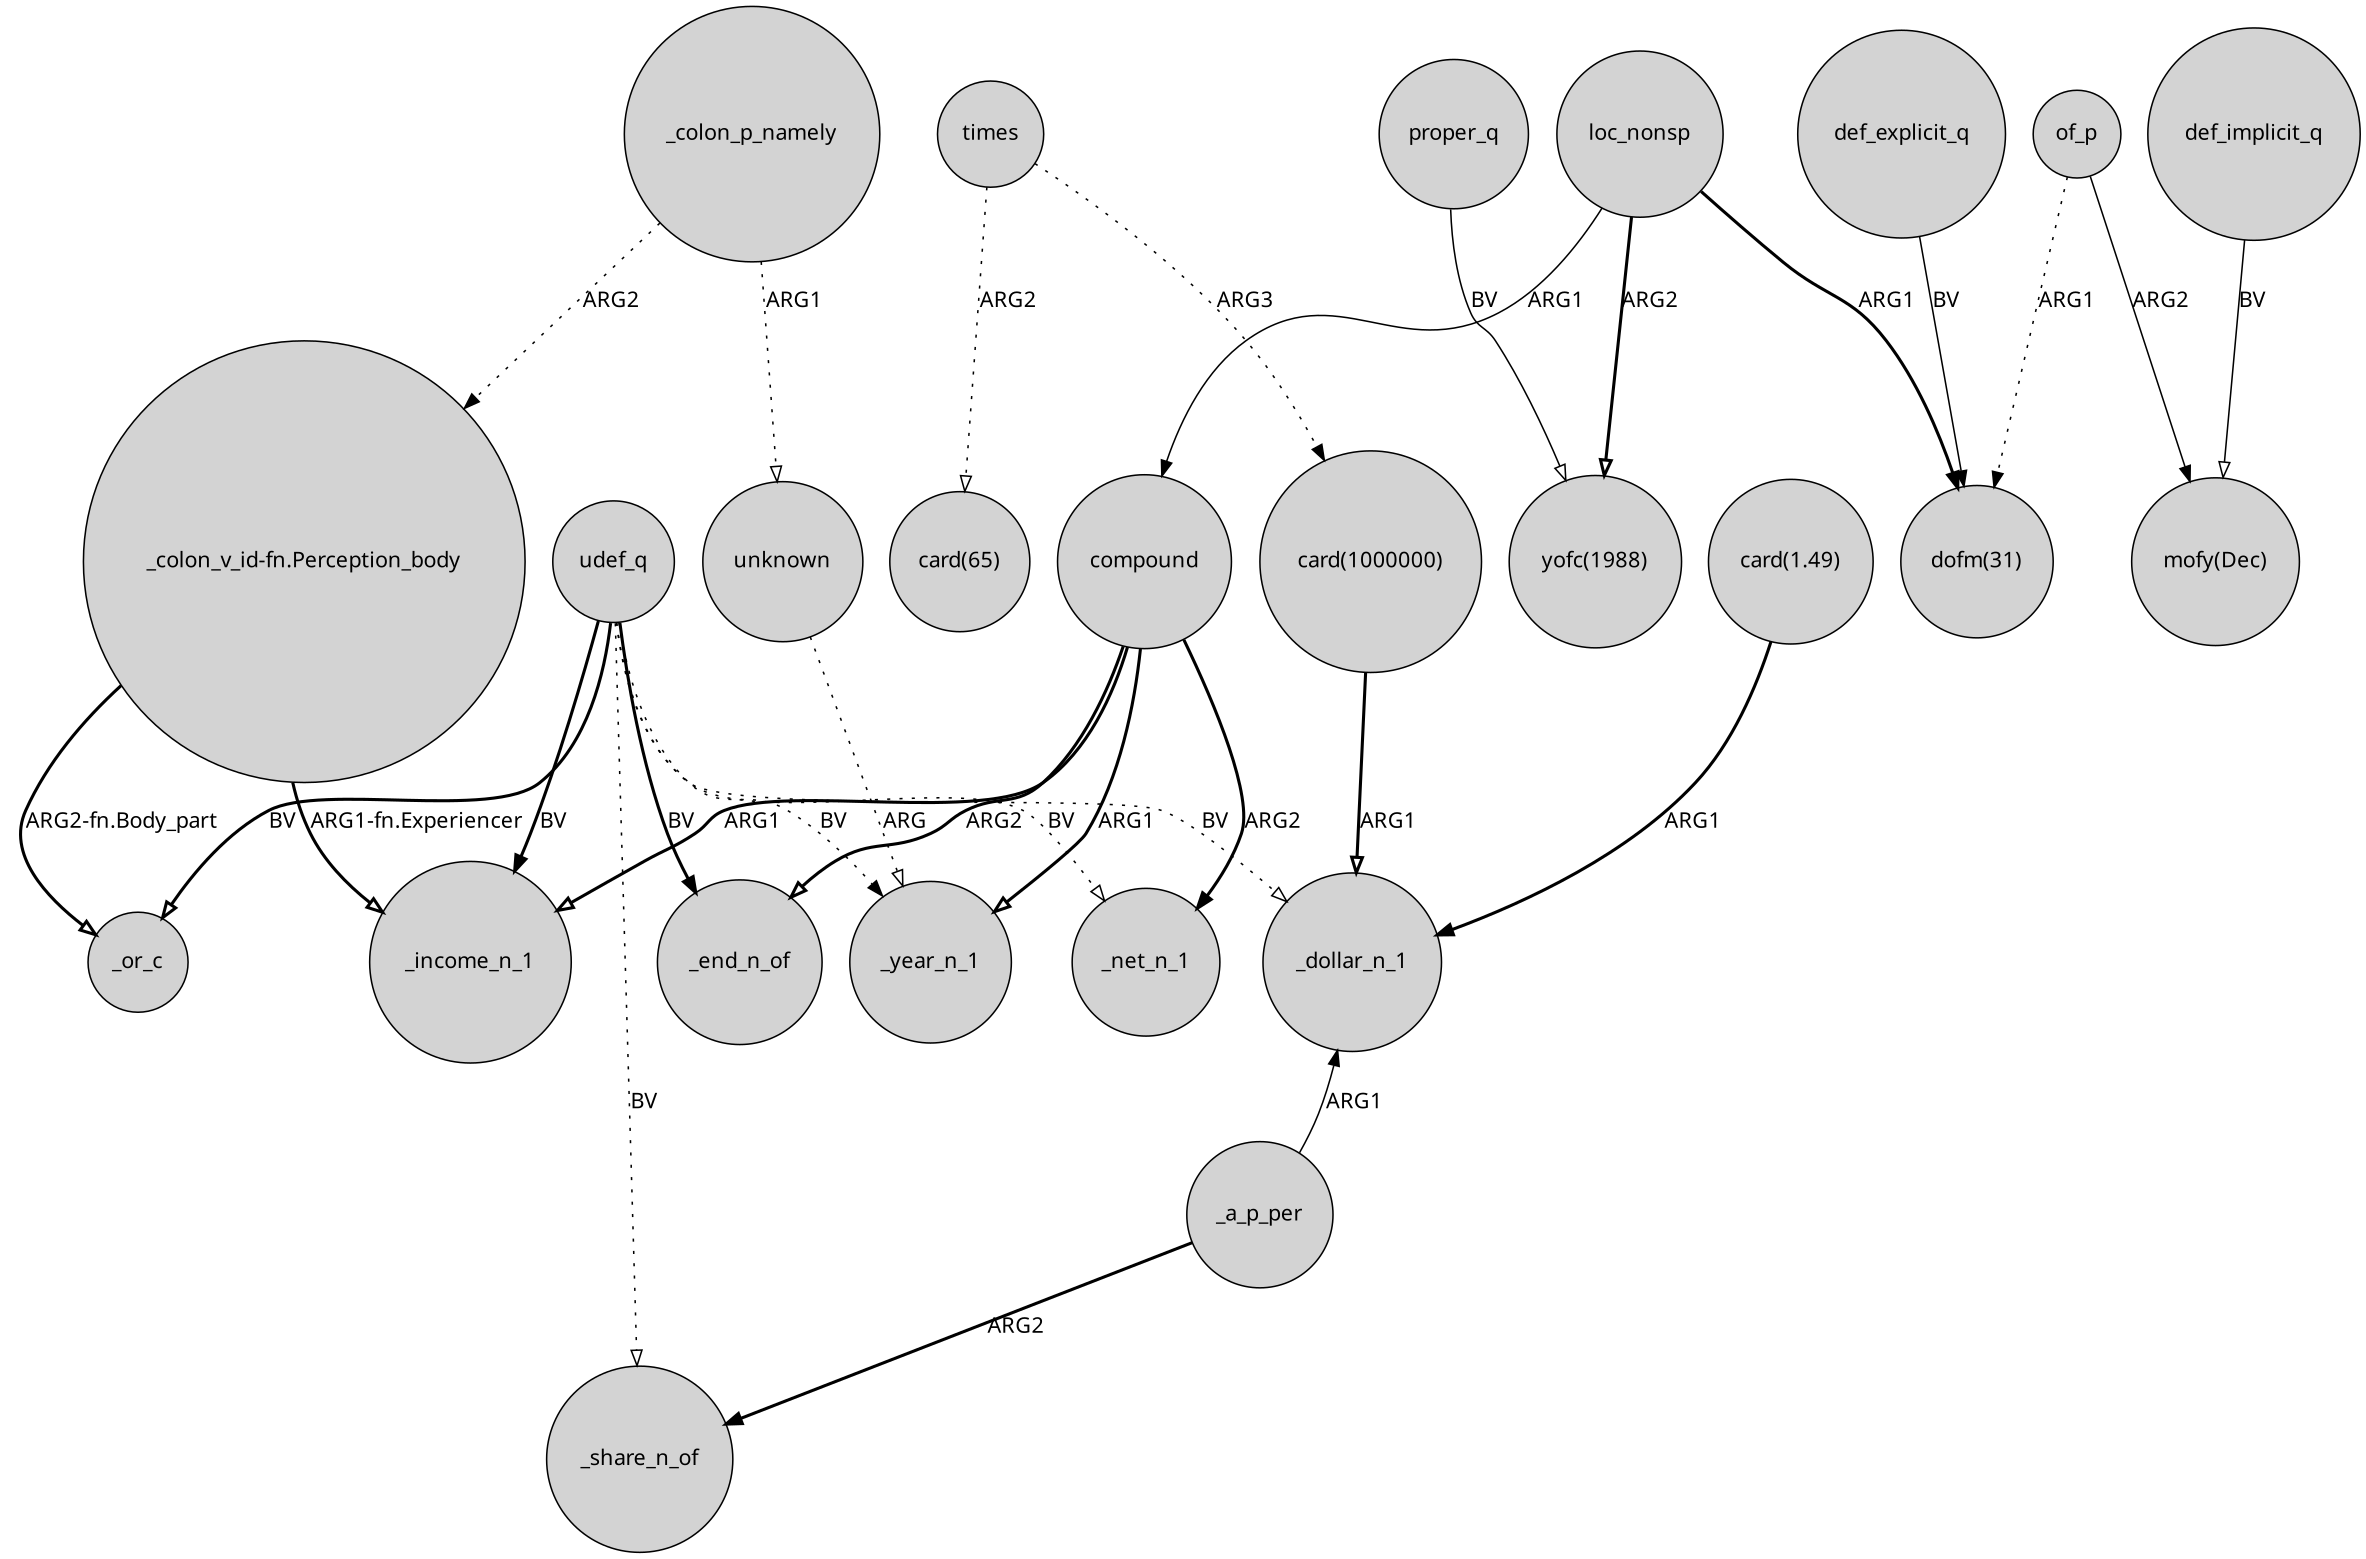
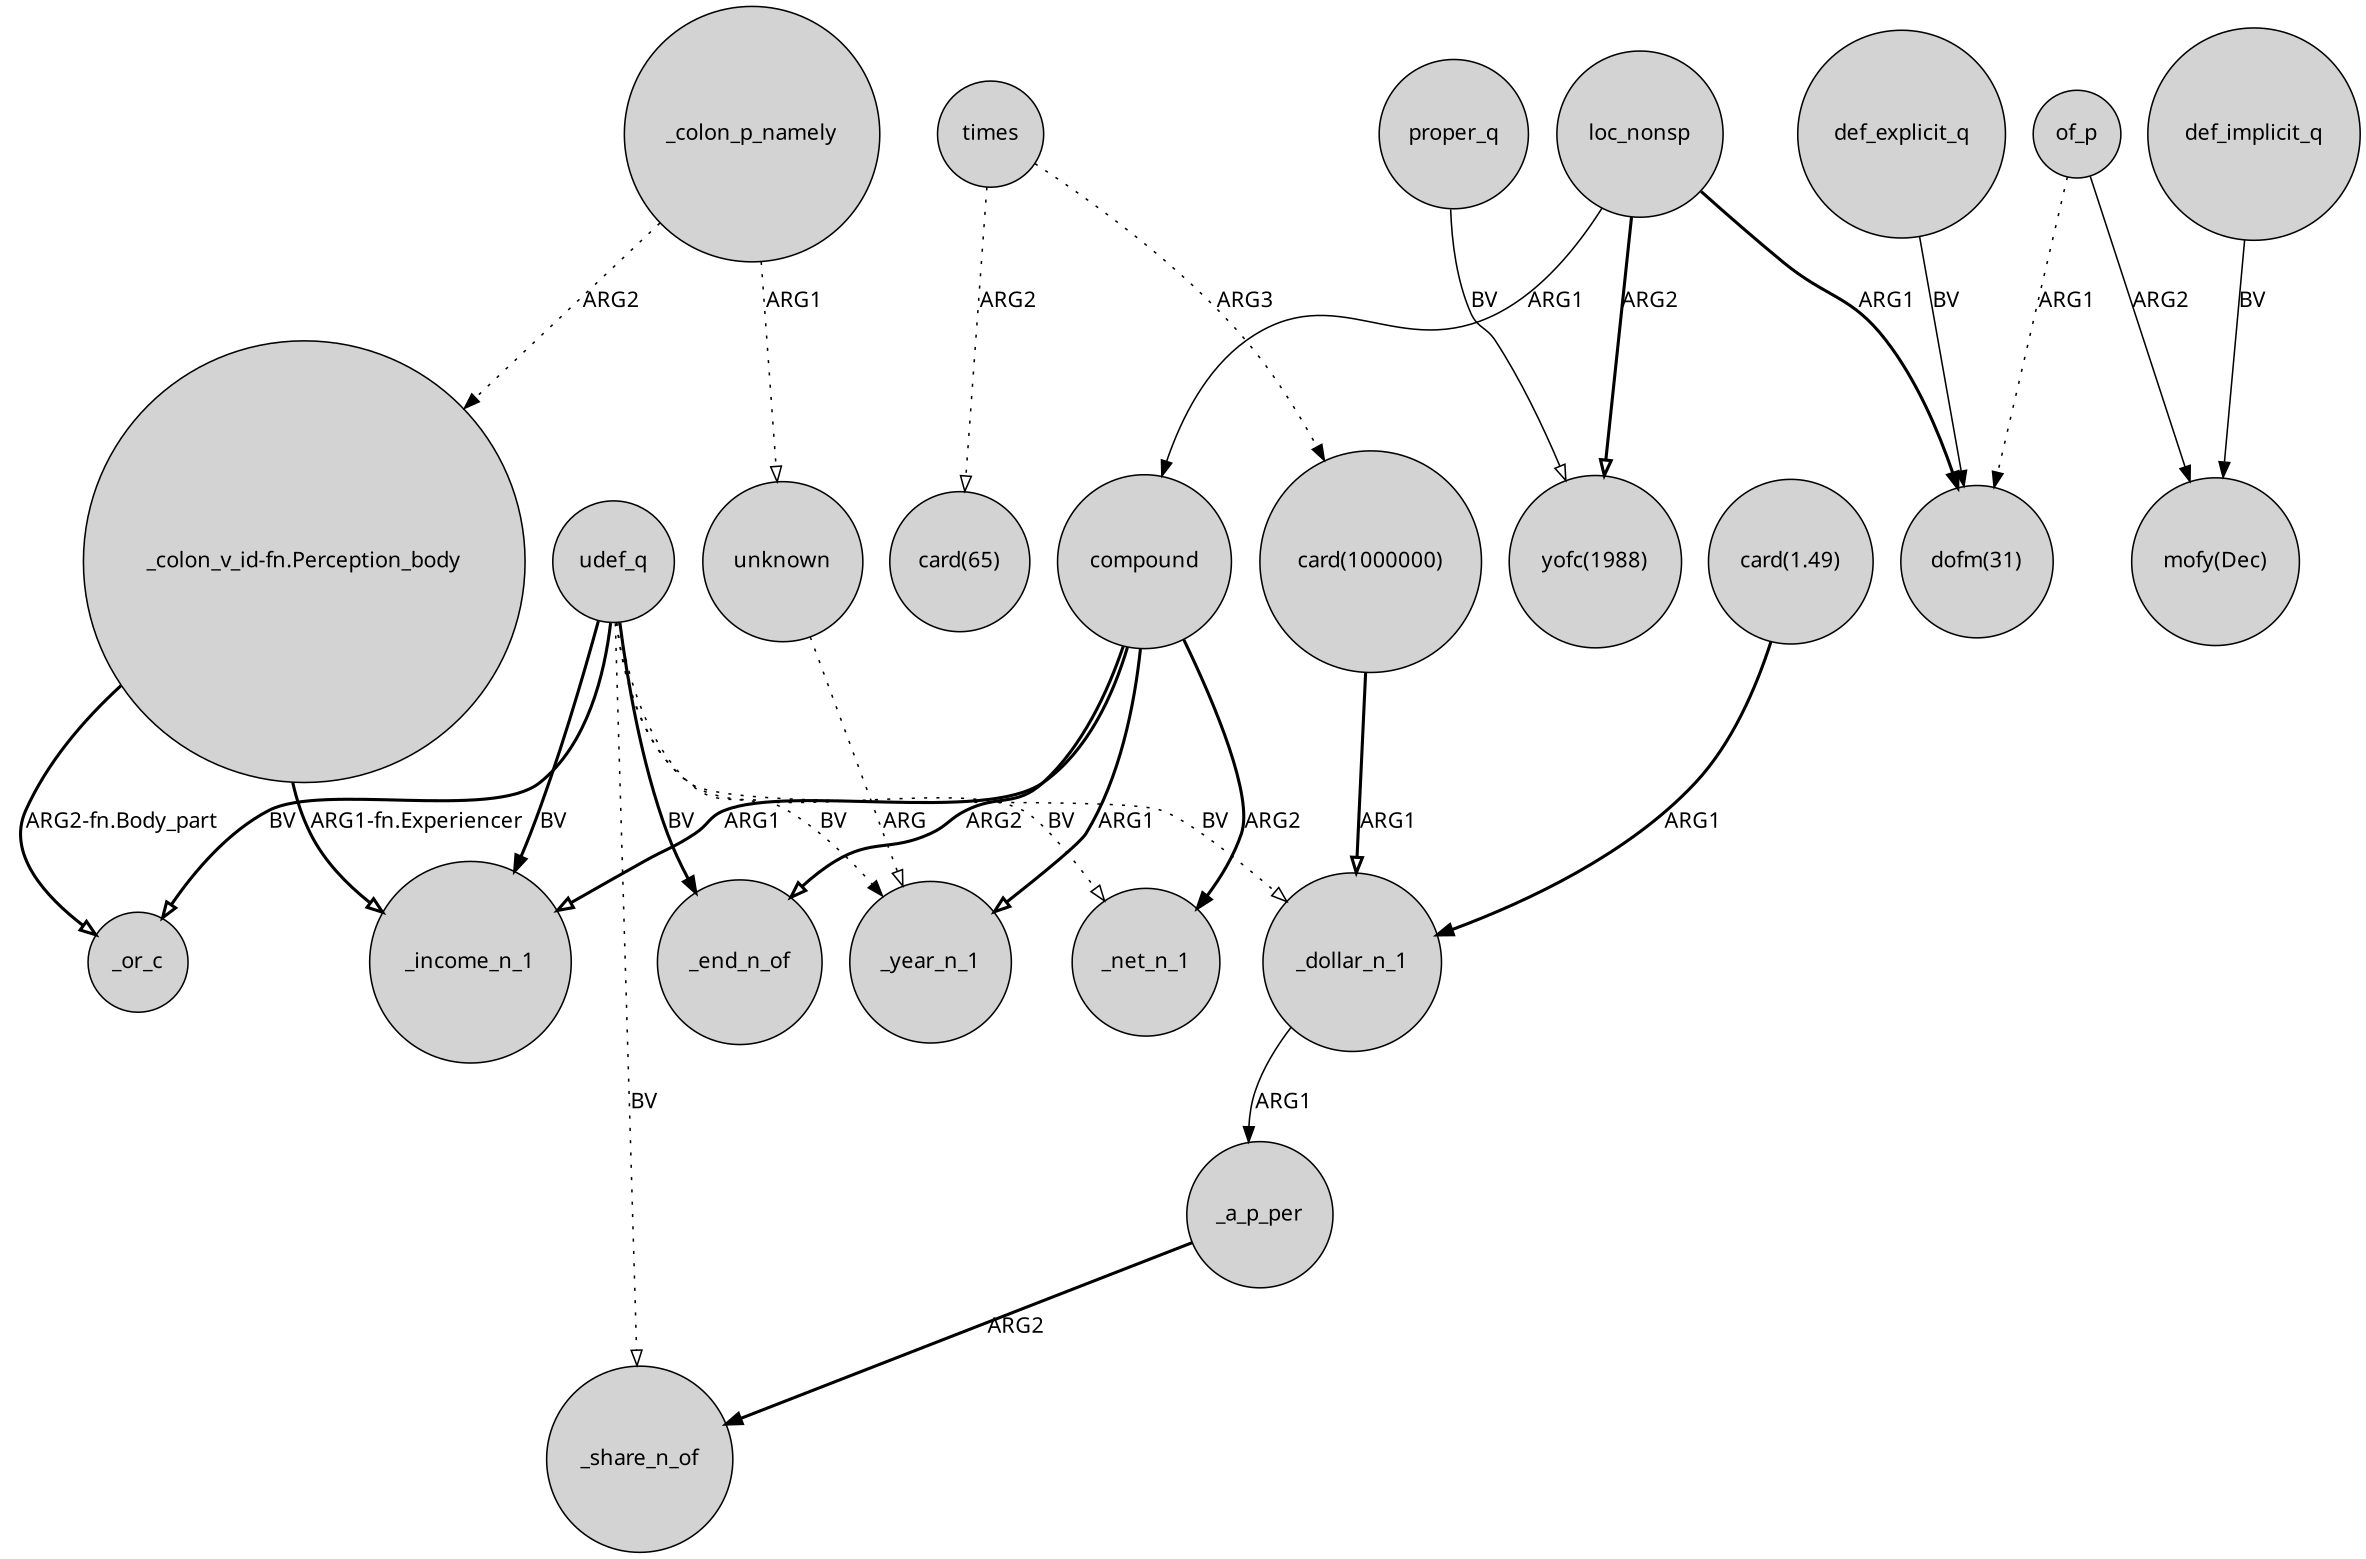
edge "def_implicit_q" -> "mofy(Dec)": arrowhead onormal -> normal
edge "_a_p_per" -> "_dollar_n_1": reversed
